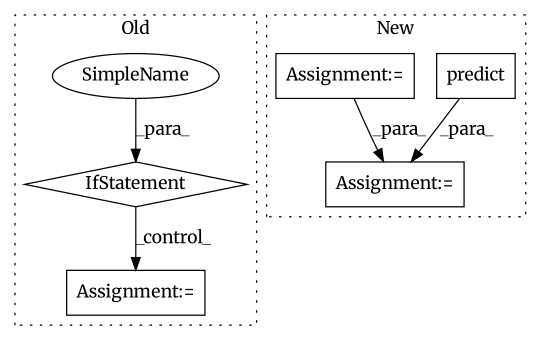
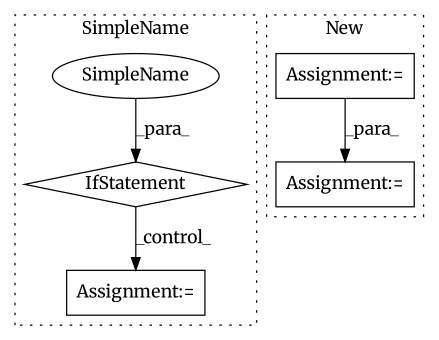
cluster "Old": label "Old" -> "SimpleName"
node "predict": removed
